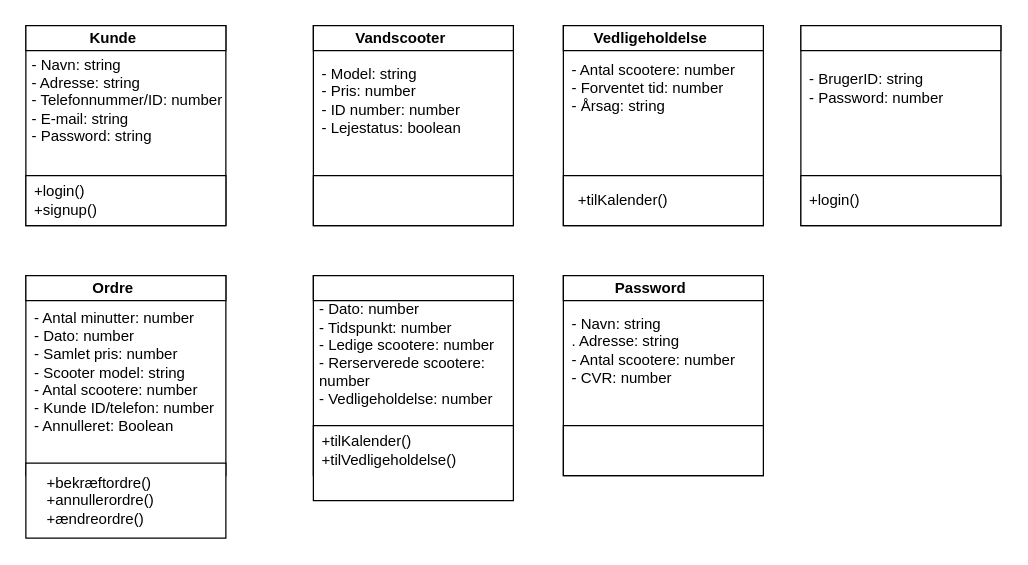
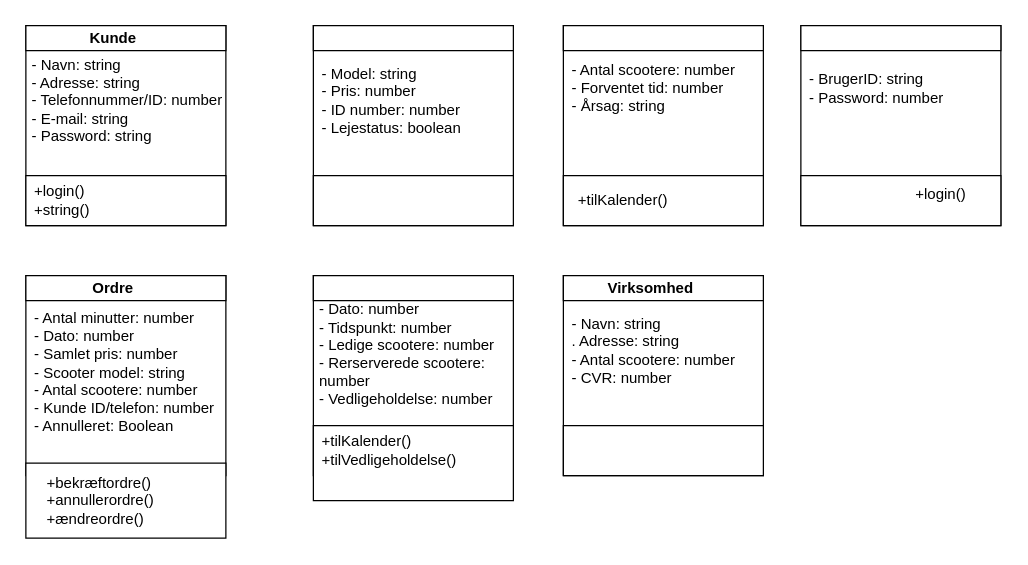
node "Vandscooter": removed
node "Vedligeholdelse": removed
node "+login() +signup()": label "+login() +signup()" -> "+login() +string()"
node "+login()": moved (832, 201) -> (938, 194)
node "Password": label "Password" -> "Virksomhed"
